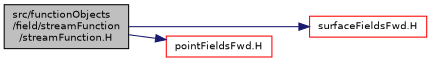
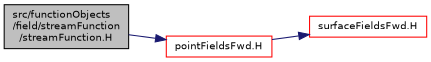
edge "src/functionObjects /field/streamFunction /streamFunction.H" -> "surfaceFieldsFwd.H": now "pointFieldsFwd.H" -> "surfaceFieldsFwd.H"
